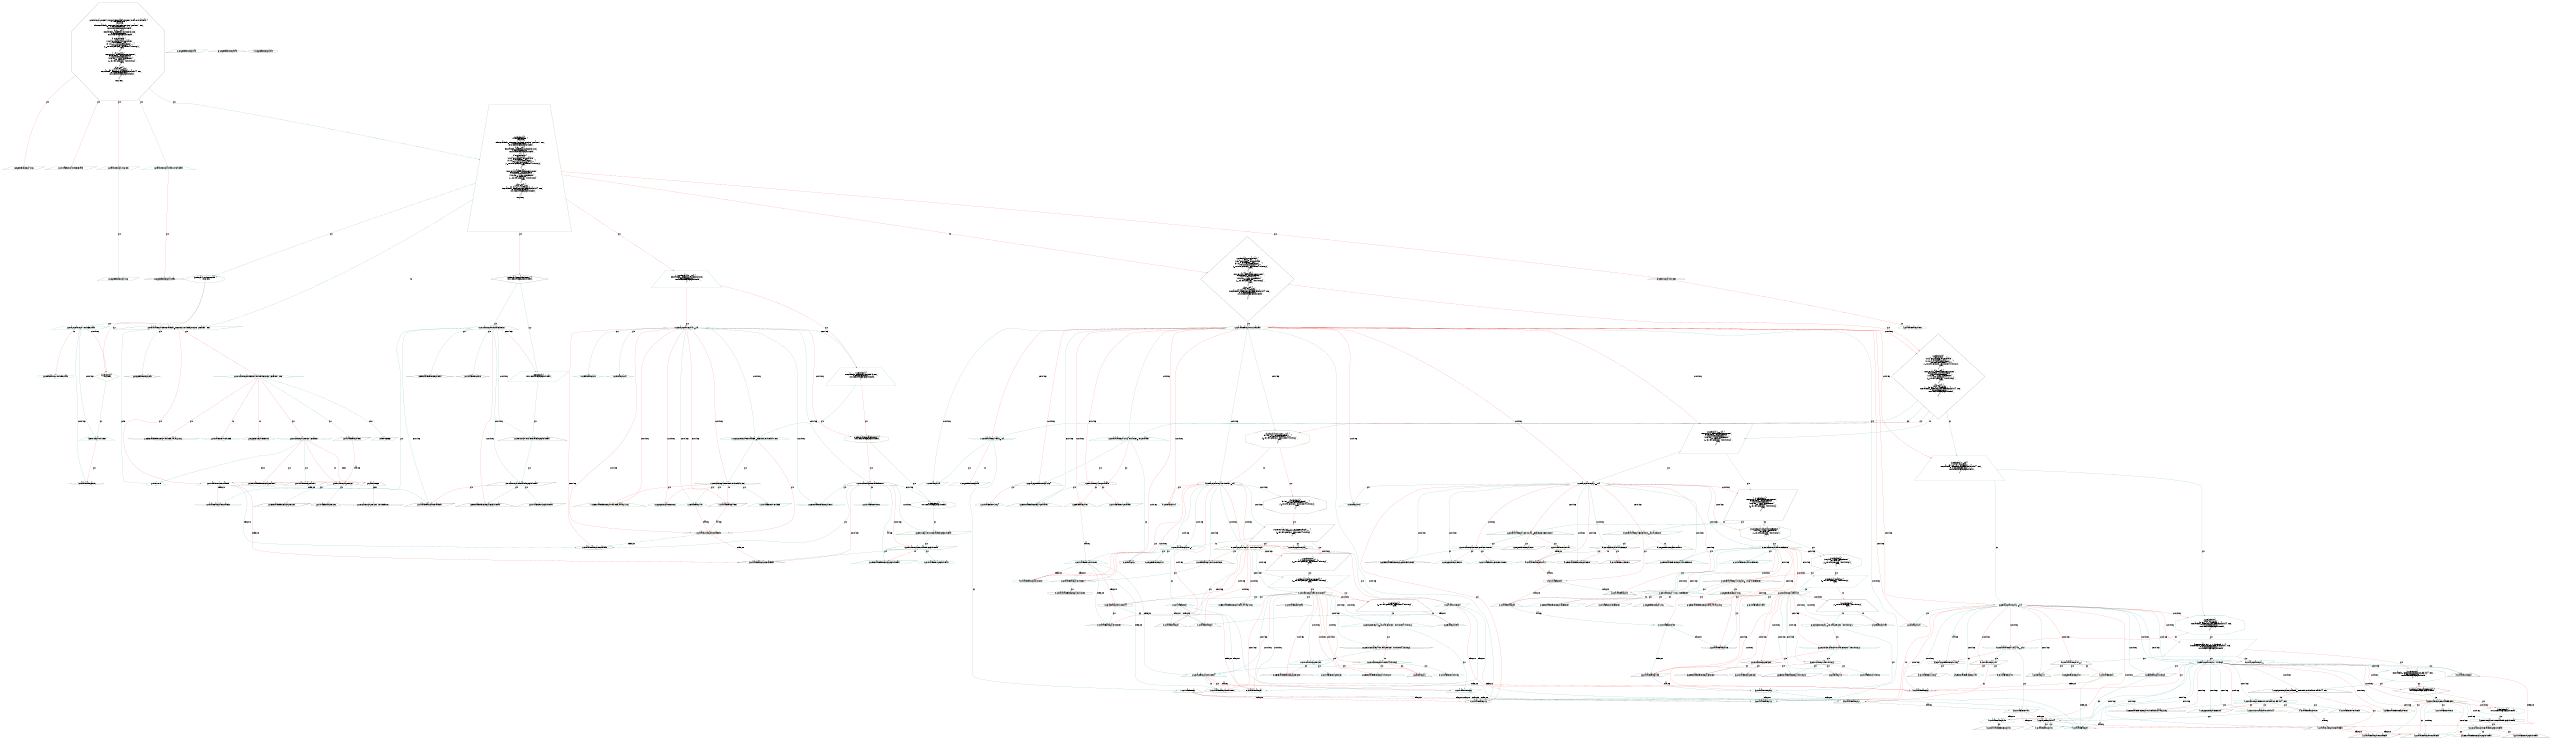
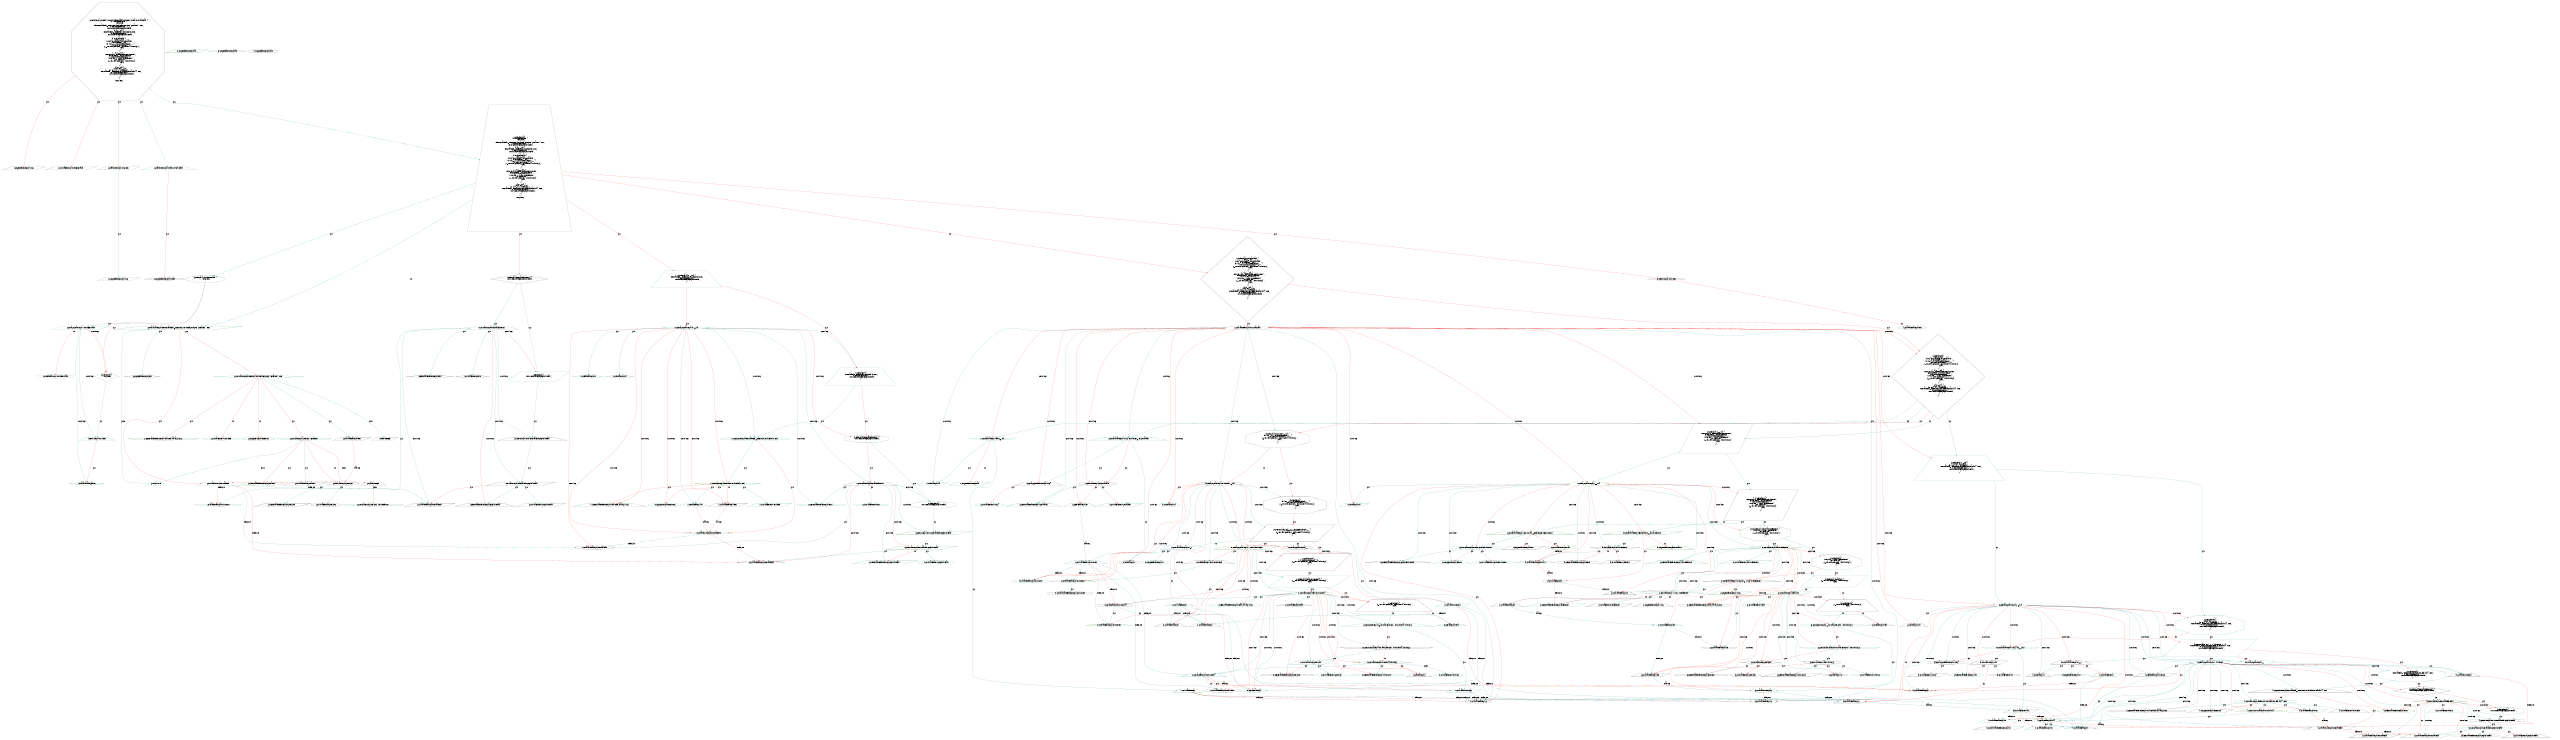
node "7:CtVariableReadImpl@executableFile": label "7:CtVariableReadImpl@executableFile" -> "7:CtVariableReadImpl@environment"
edge "12:CtInvocationImpl@executableFile.exists()" -> "13:CtExecutableReferenceImpl@getAbsolutePath()": label "Data Dep" -> "Control Dep"
edge "29:CtVirtualElement@e" -> "31:CtVariableReadImpl@e": now "29:CtVirtualElement@e" -> "31:CtExecutableReferenceImpl@nextElement()"
edge "38:CtBinaryOperatorImpl@p != null" -> "39:CtArrayTypeReferenceImpl@String[]": label "Data Dep" -> "Control Dep"
edge "22:CtInvocationImpl@environment[i].substring(5)" -> "22:CtVirtualElement@substring": label "AST" -> "Action"
node "22:CtVariableReadImpl@i": label "22:CtVariableReadImpl@i" -> "22:CtArrayReadImpl@i"
edge "40:CtVariableReadImpl@dirs" -> "40:CtLocalVariableReferenceImpl@dirs": now "39:CtVirtualElement@dirs" -> "40:CtLocalVariableReferenceImpl@dirs"
